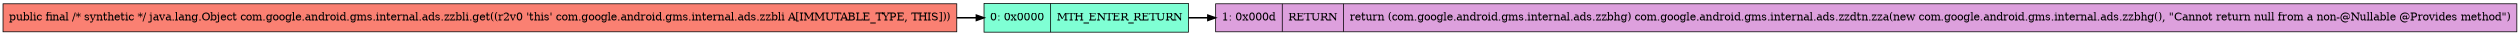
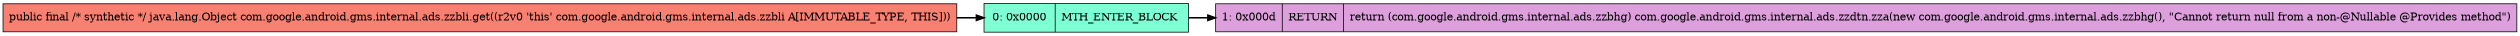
node "0: 0x0000": text "MTH_ENTER_RETURN" -> "MTH_ENTER_BLOCK"
